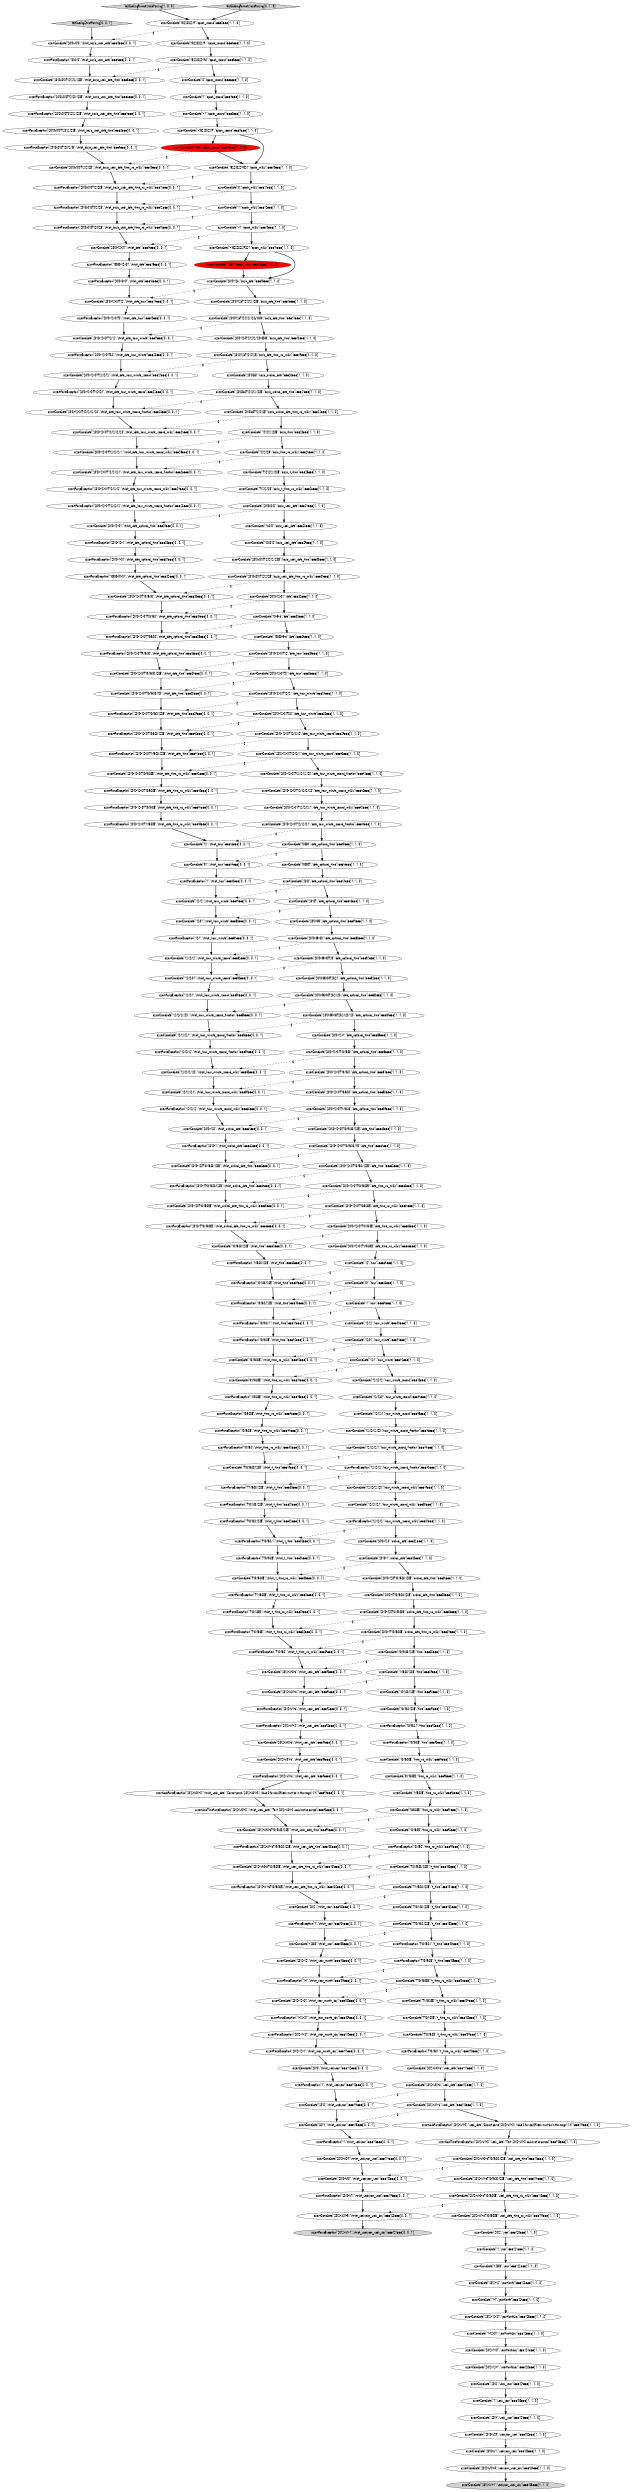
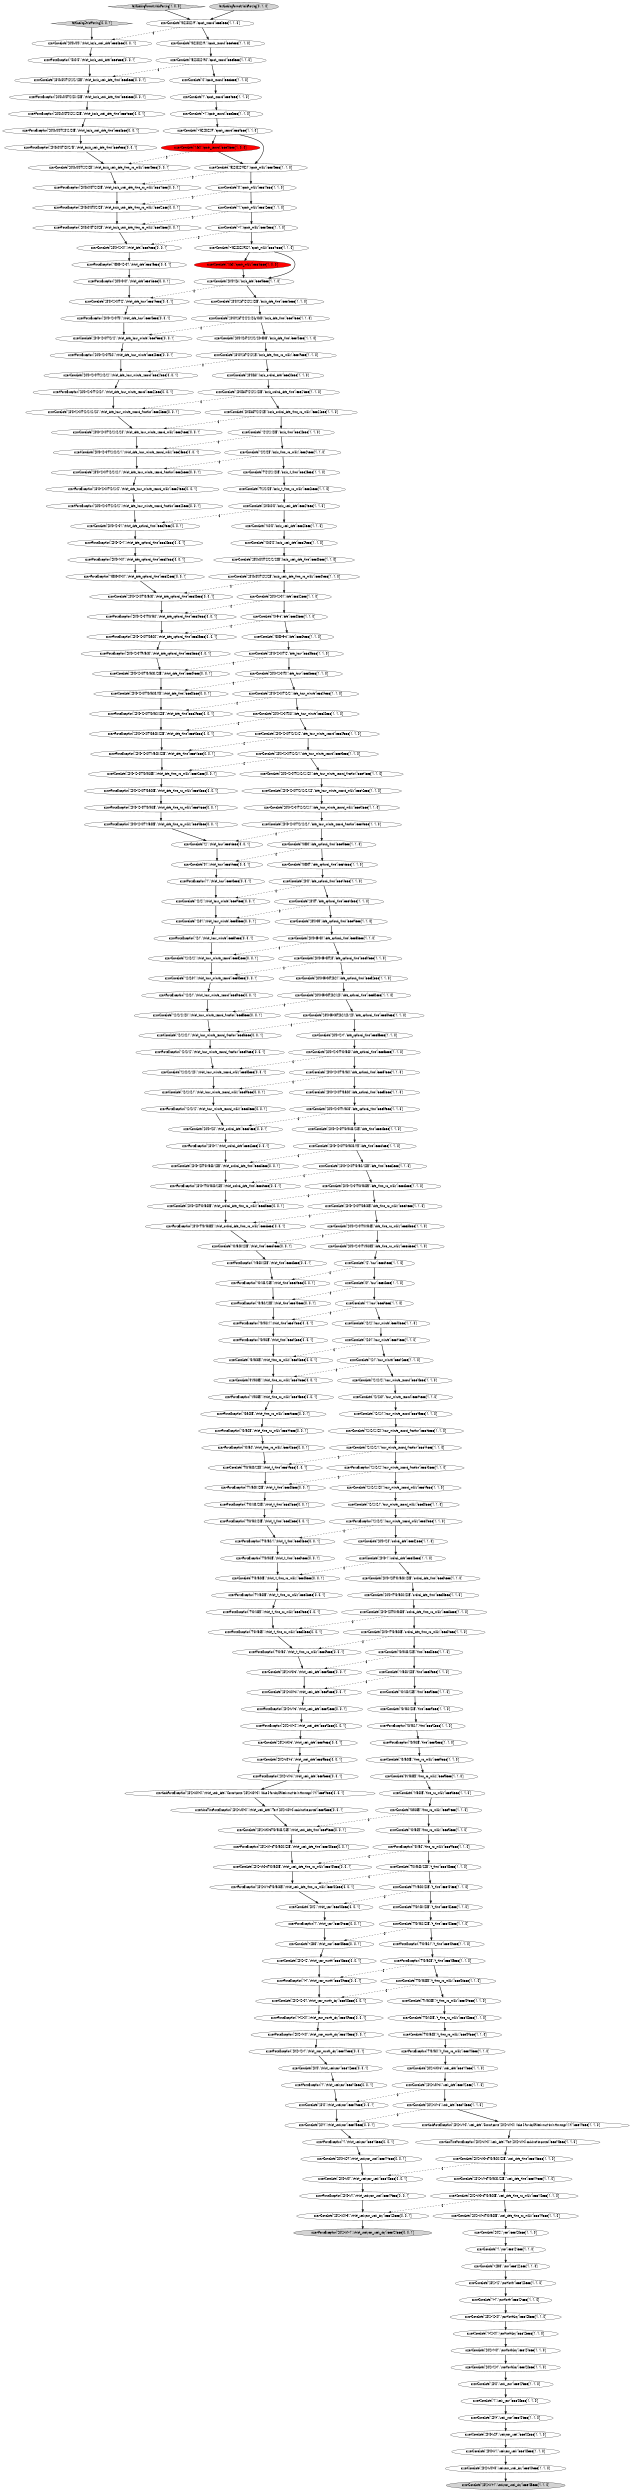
node "testDuellingFormatsValidParsing['0', '1', '0']": shape diamond -> ellipse
